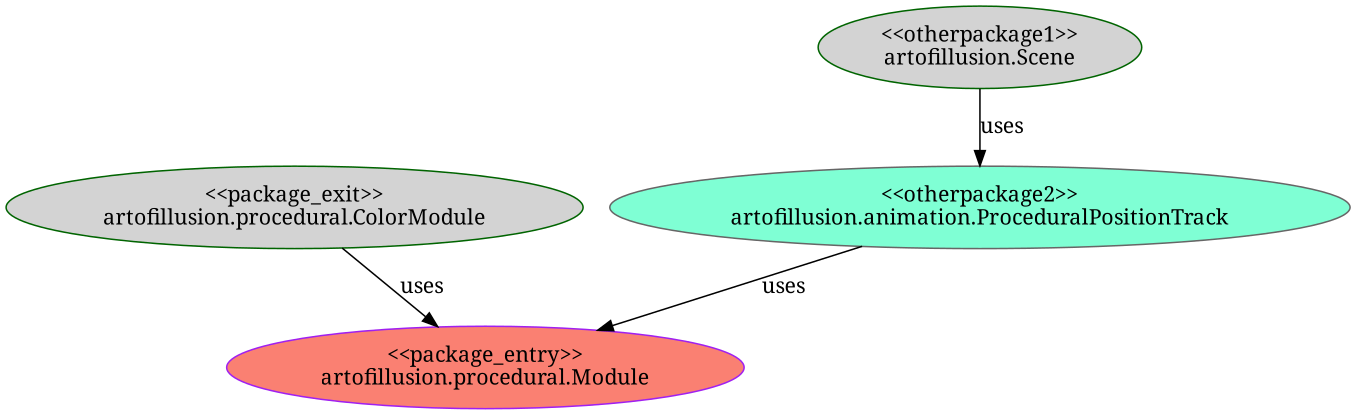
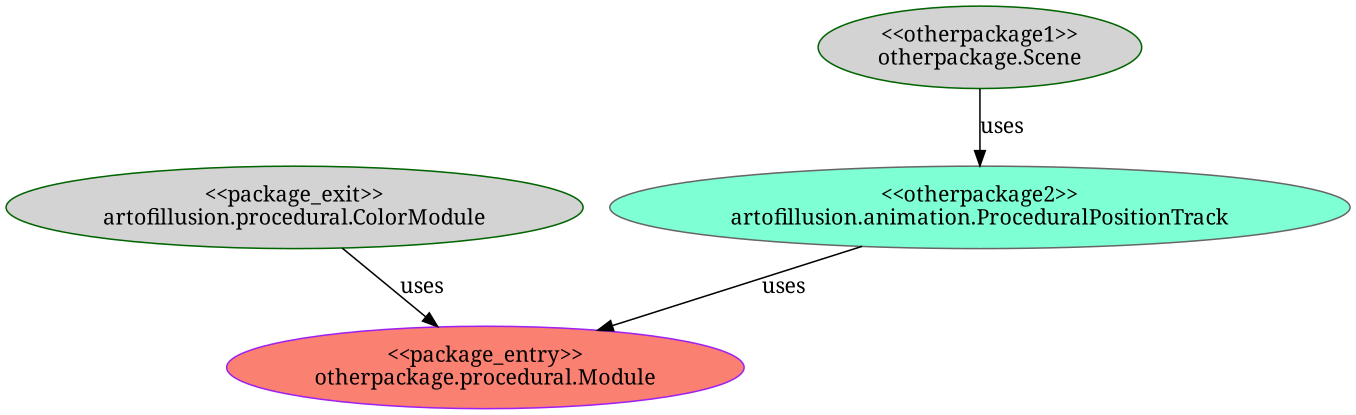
node "<<otherpackage1>> artofillusion.Scene": label "<<otherpackage1>> artofillusion.Scene" -> "<<otherpackage1>> otherpackage.Scene"
node "<<package_entry>> artofillusion.procedural.Module": label "<<package_entry>> artofillusion.procedural.Module" -> "<<package_entry>> otherpackage.procedural.Module"
